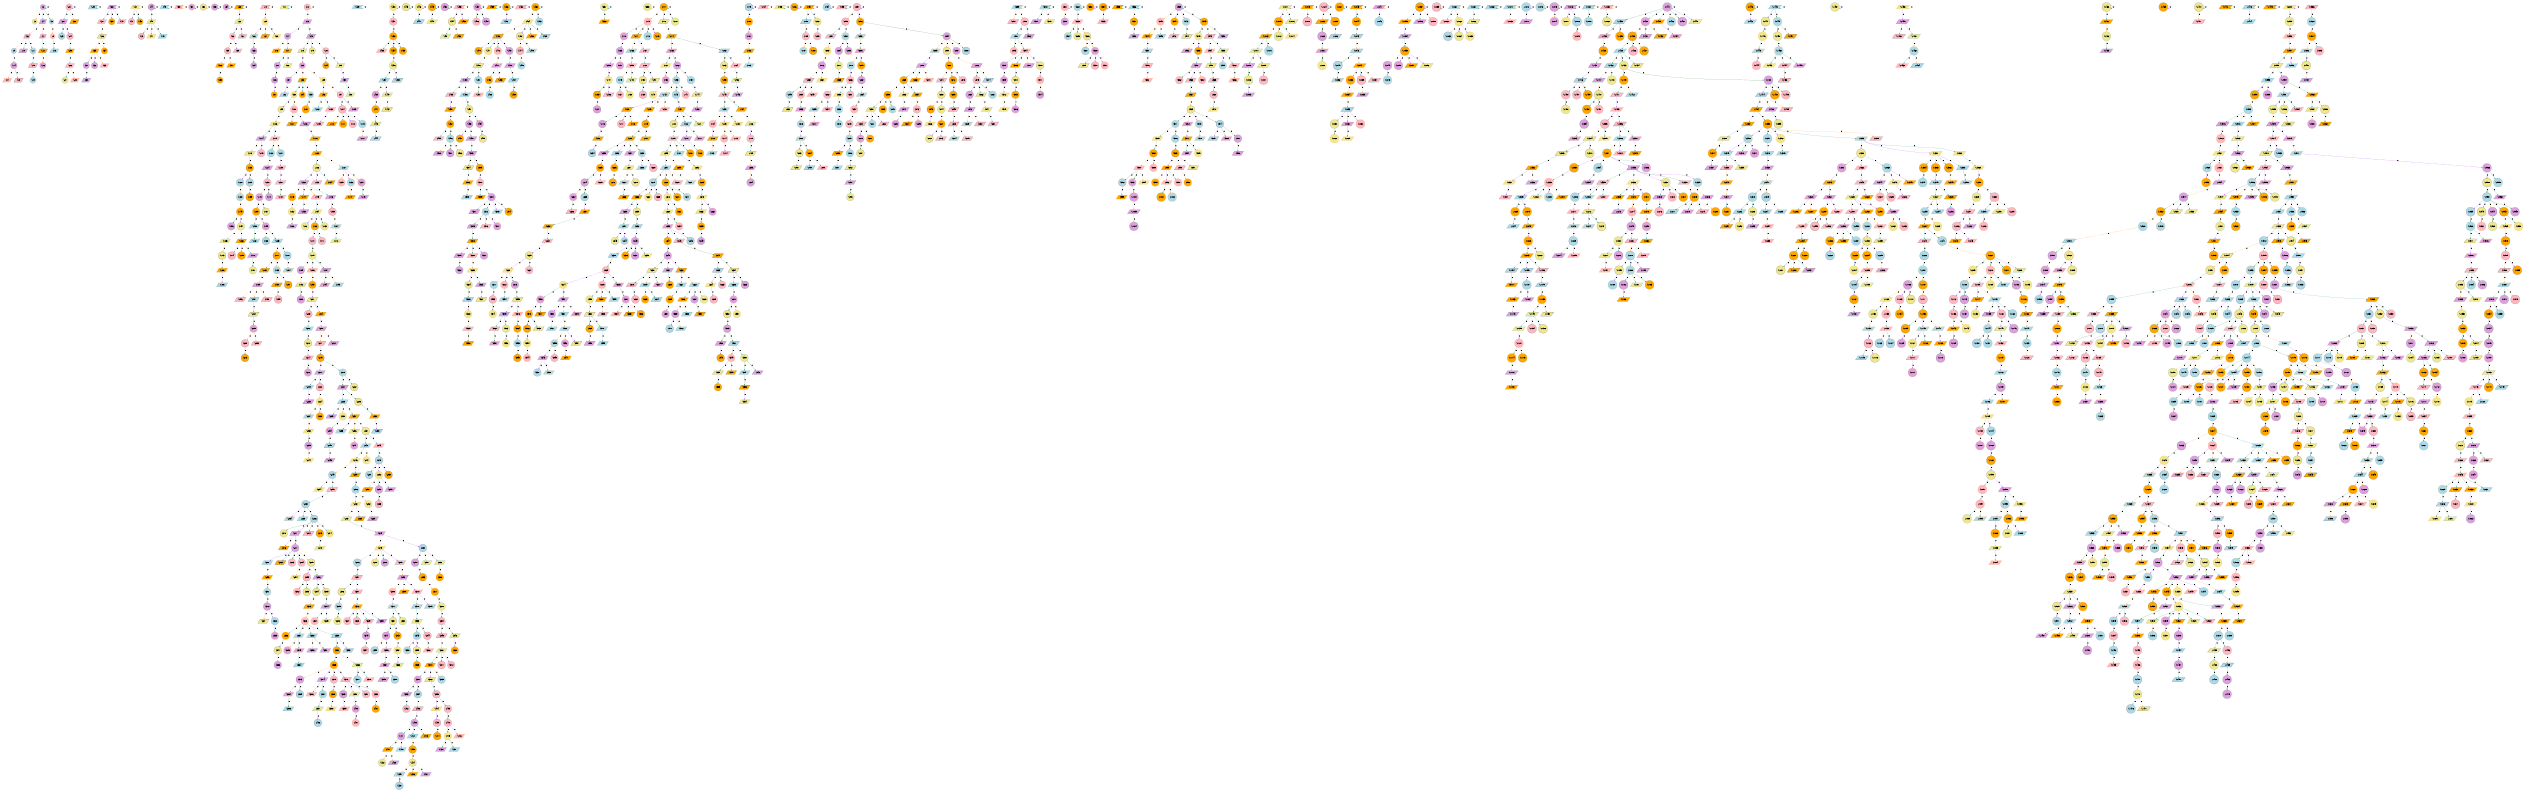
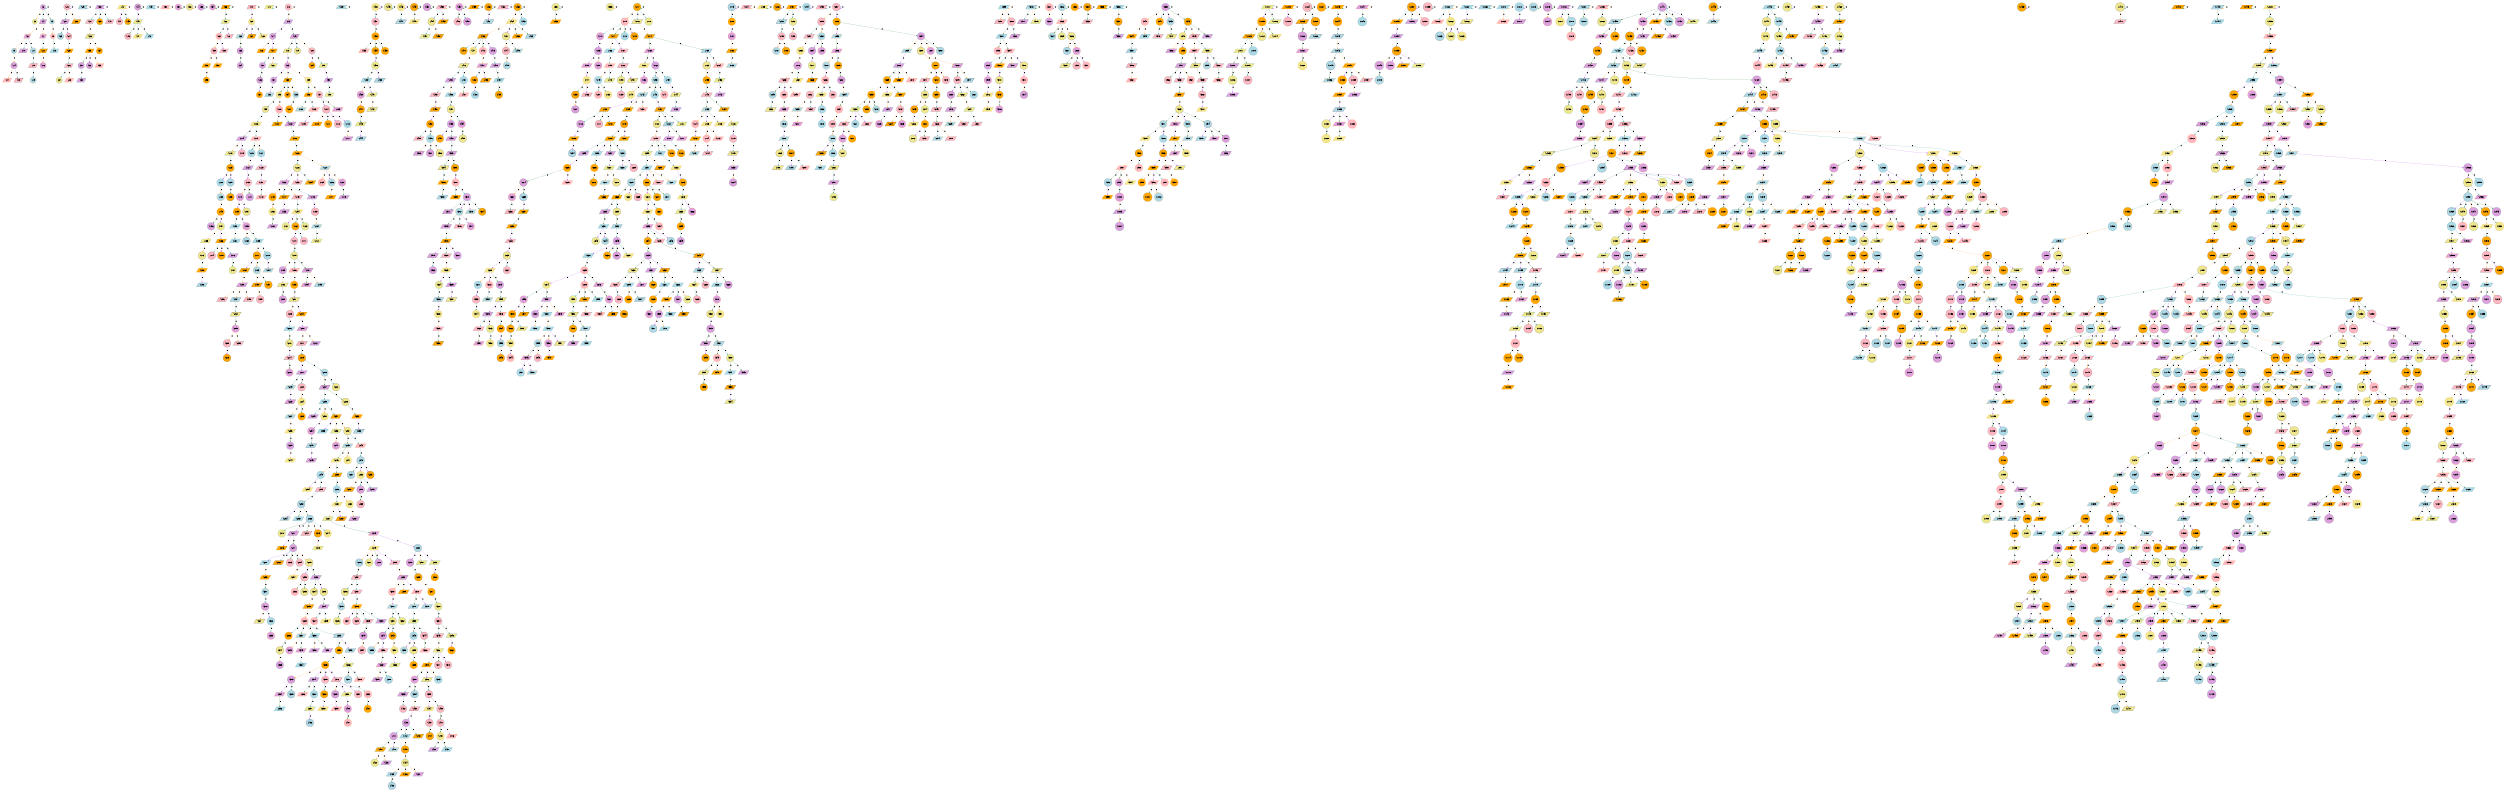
node "S1752": fillcolor orange -> lightpink
edge "S1548" -> "S1536": added, label "0"
